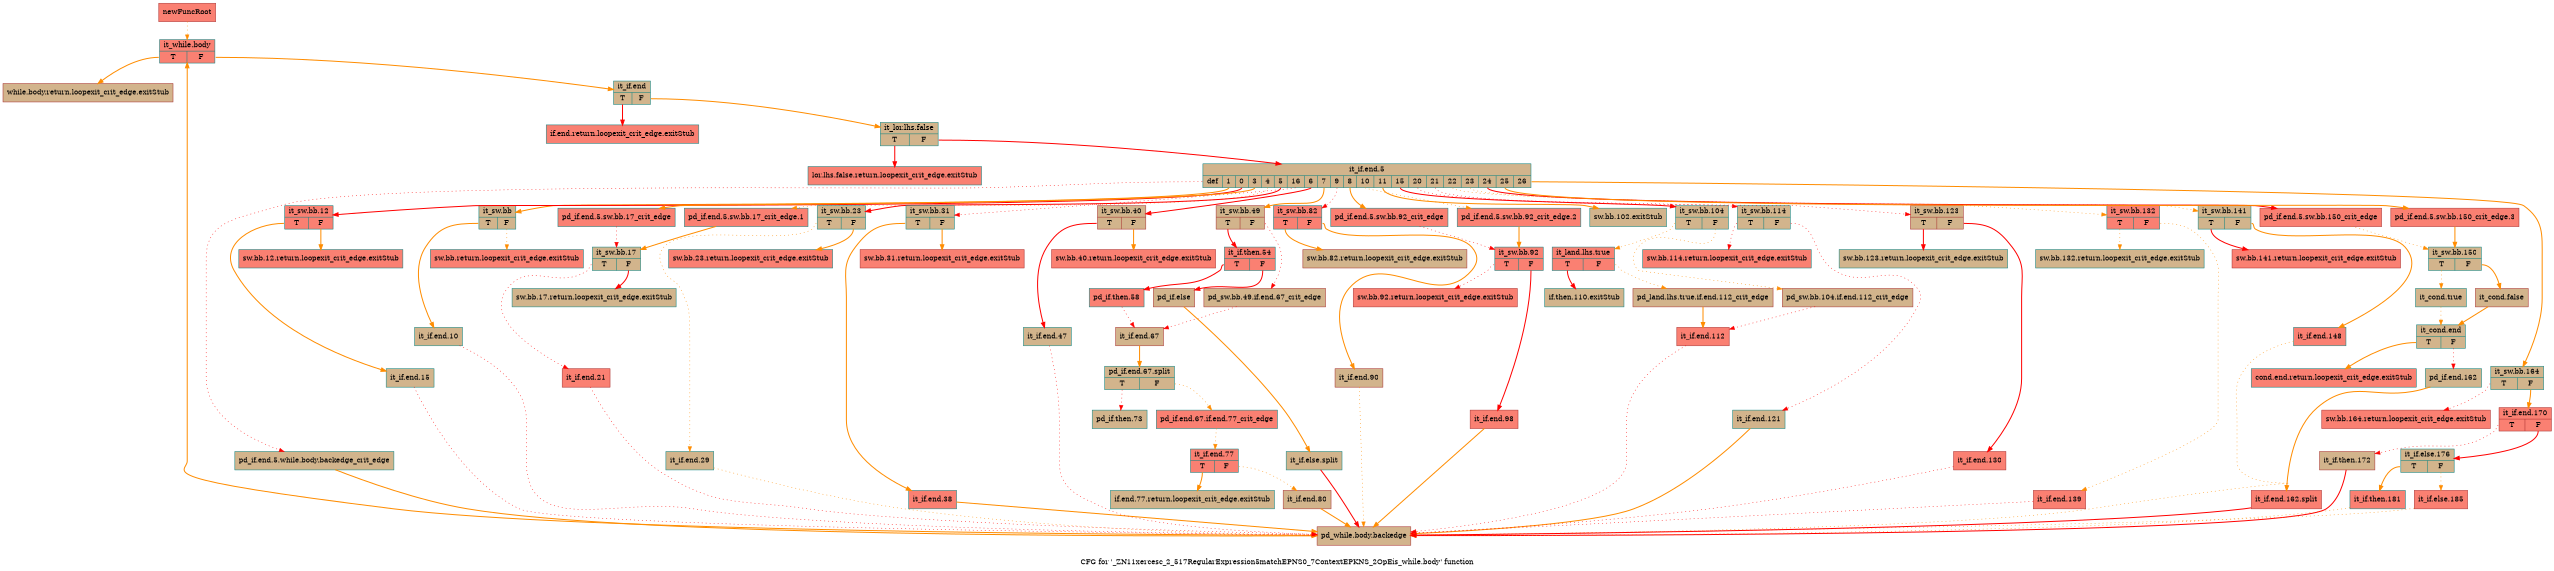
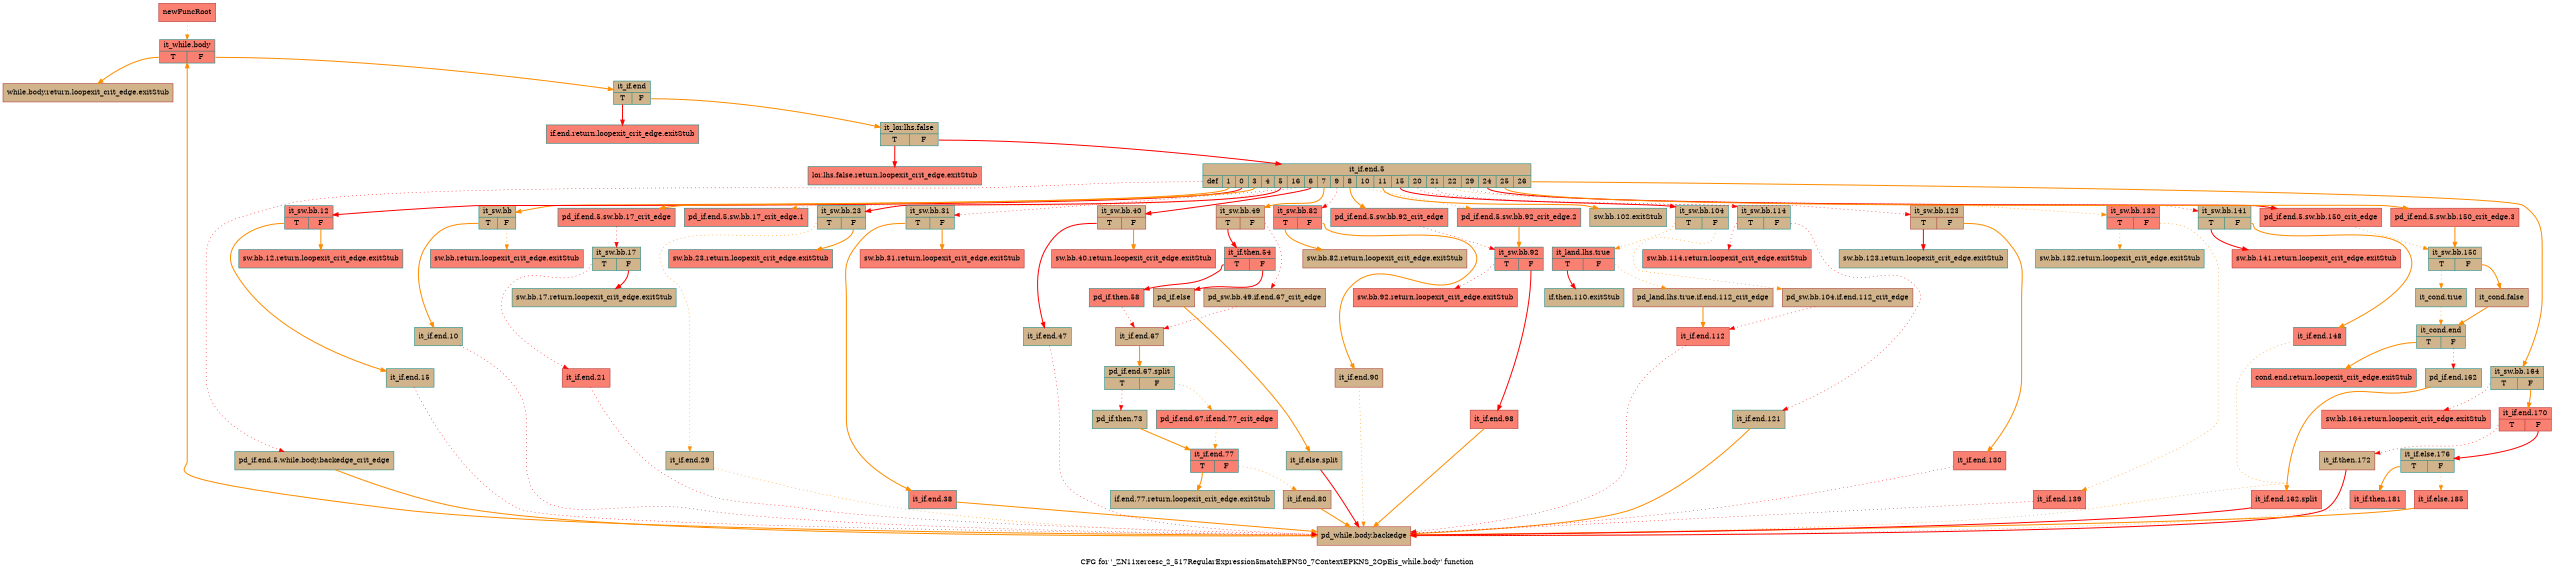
node "it_if.end.5": text "23" -> "29"
edge "it_if.end.5" -> "it_sw.bb.141": color darkorange -> red
edge "pd_if.end.5.sw.bb.17_crit_edge.1" -> "it_sw.bb.17": removed
edge "it_sw.bb.123" -> "it_if.end.130": color red -> darkorange
edge "pd_if.then.73" -> "it_if.end.77": added
edge "it_if.else.185" -> "pd_while.body.backedge": style dotted -> bold
